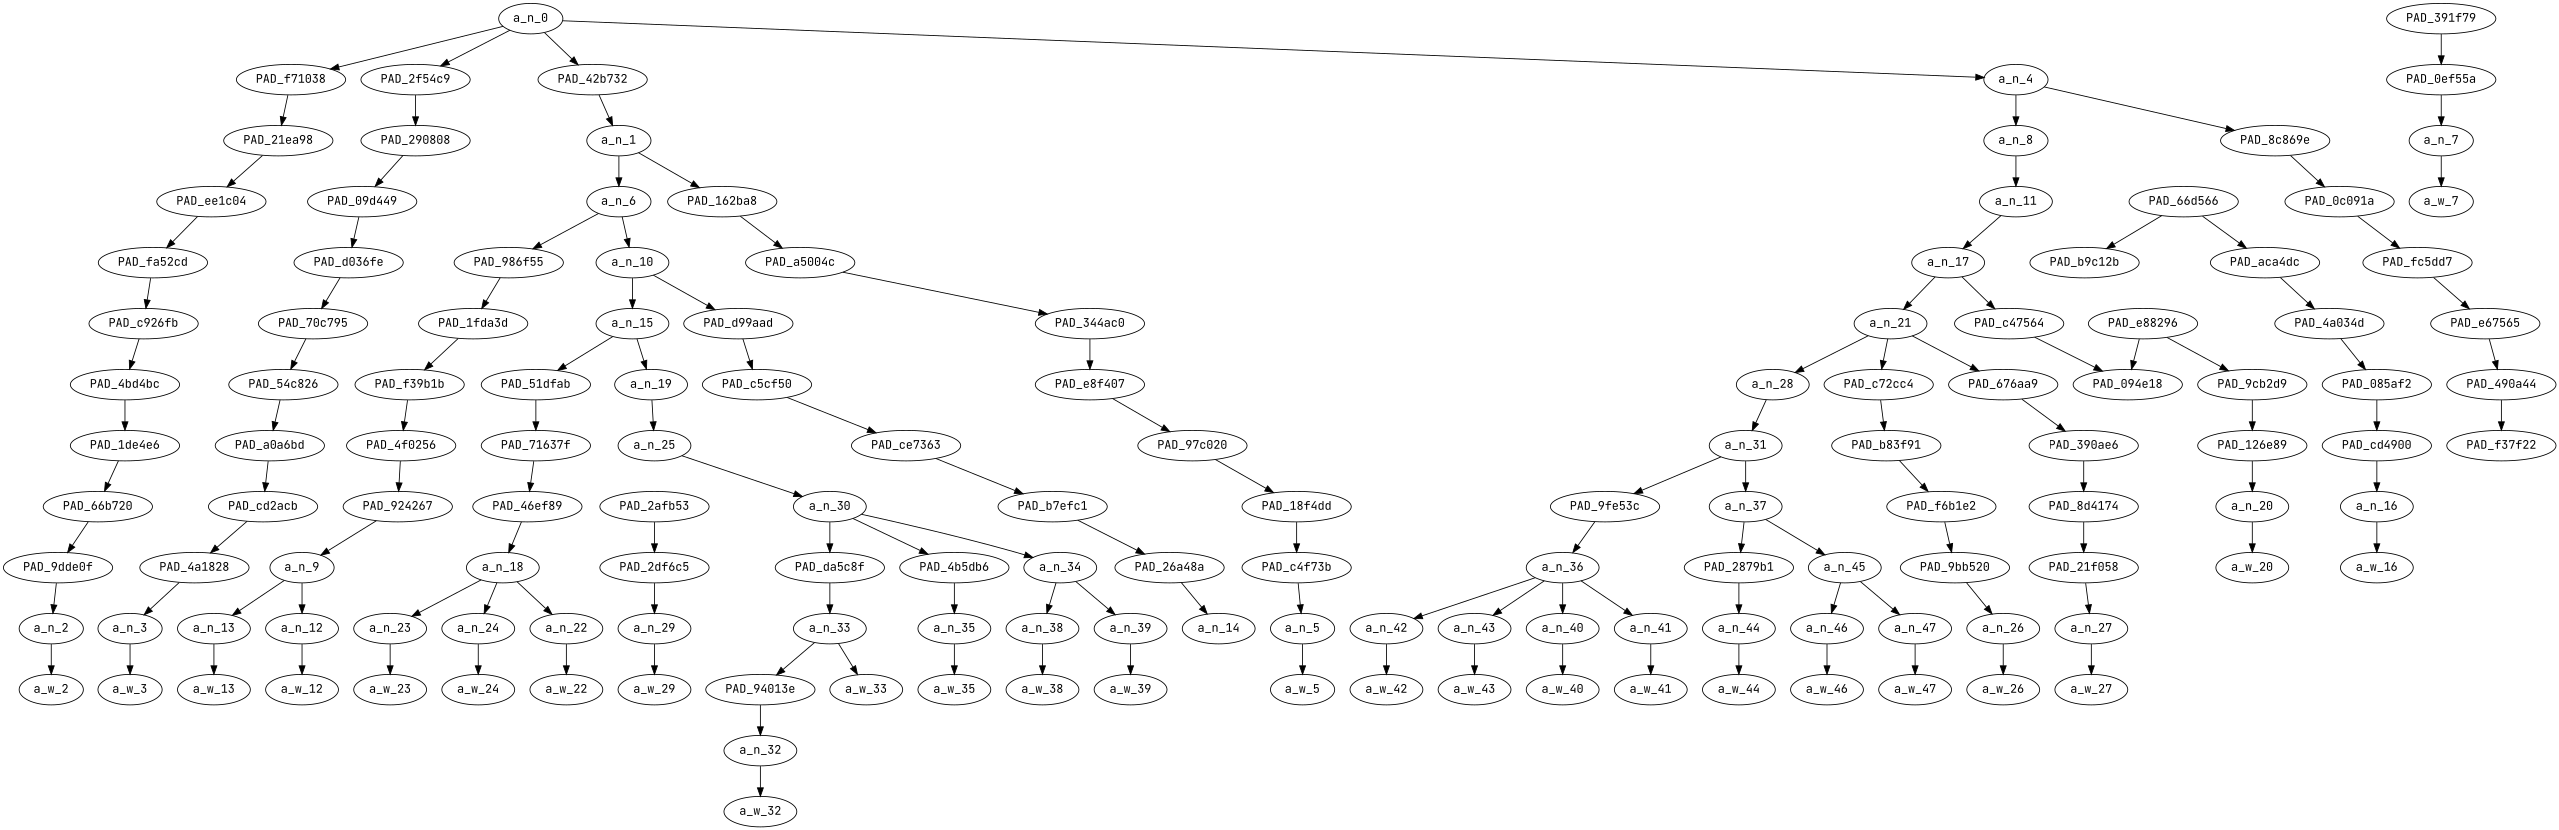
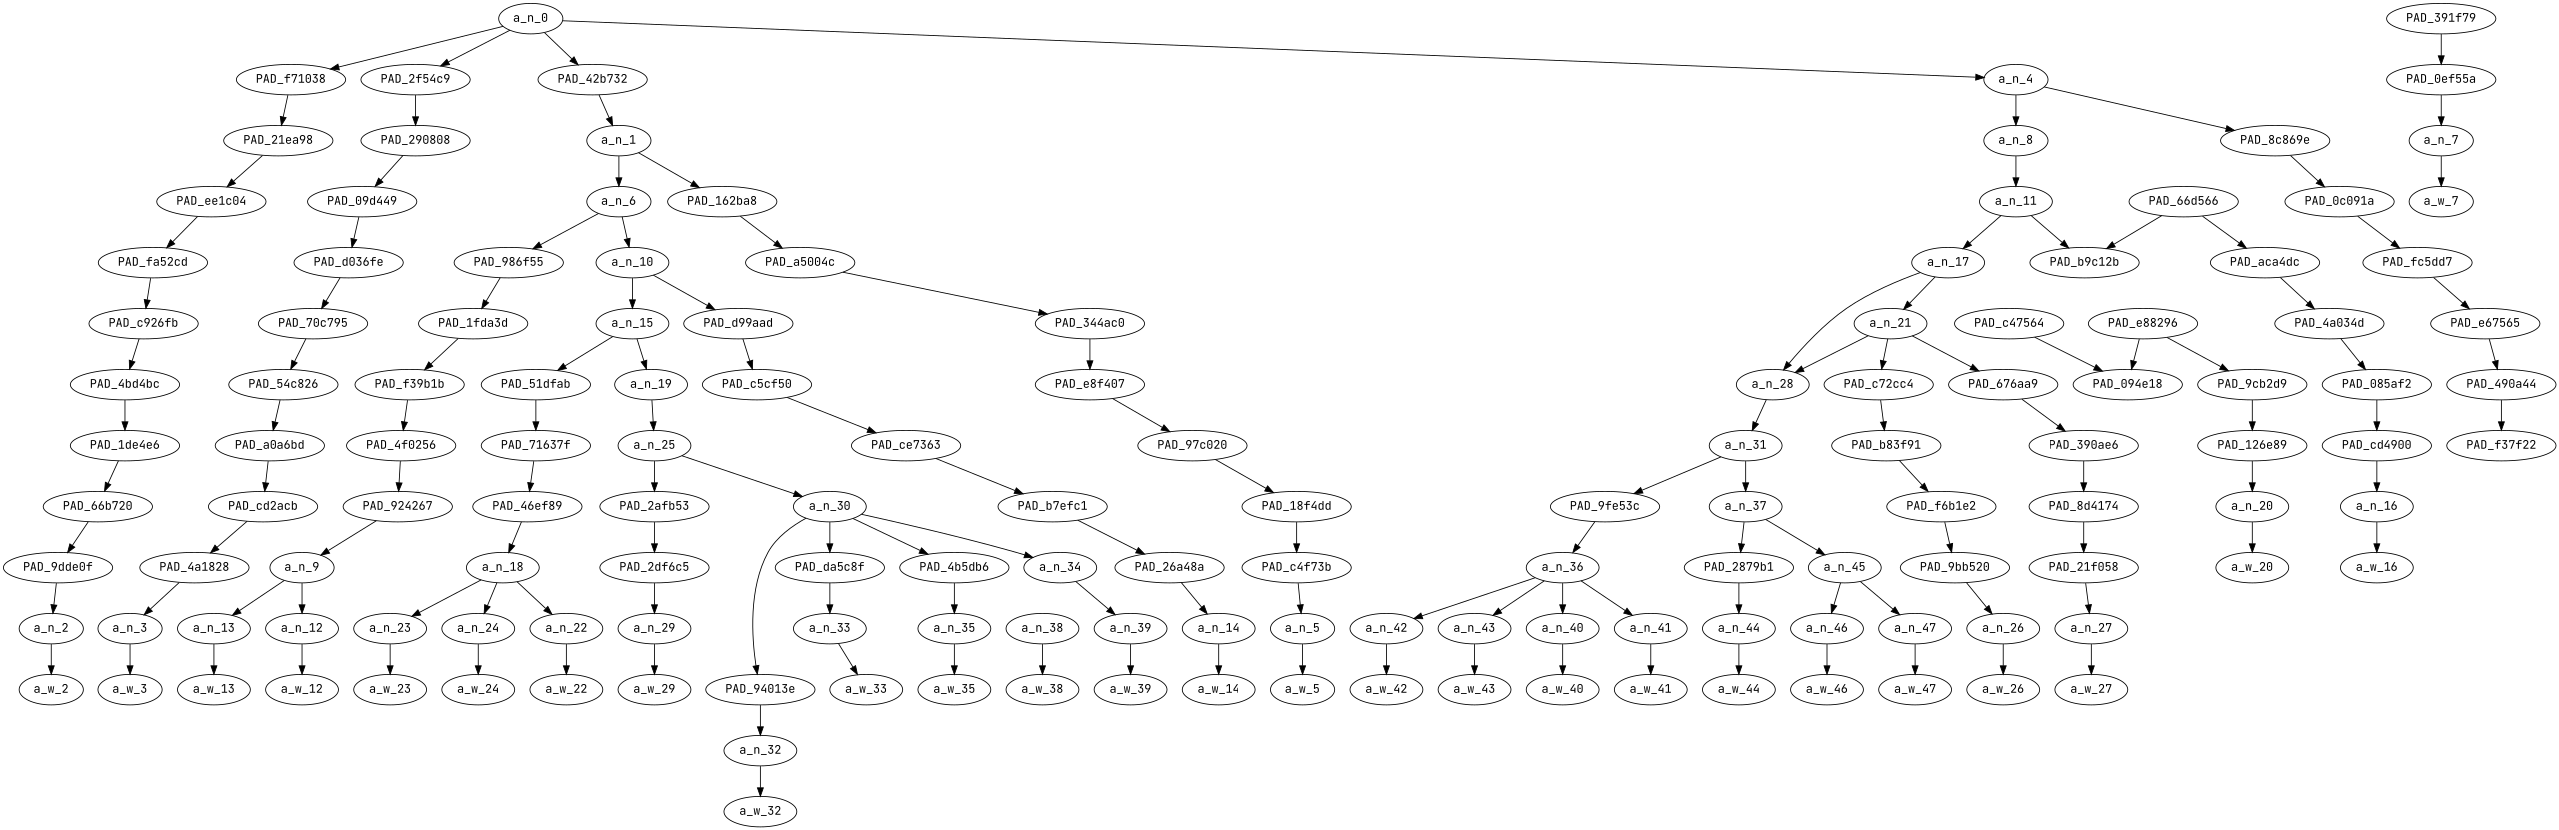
edge "a_n_11" -> "PAD_b9c12b": added
edge "a_n_17" -> "PAD_c47564": now "a_n_17" -> "a_n_28"
edge "a_n_25" -> "PAD_2afb53": added
edge "a_n_34" -> "a_n_38": removed
edge "a_n_33" -> "PAD_94013e": now "a_n_30" -> "PAD_94013e"
node "a_w_14": added
